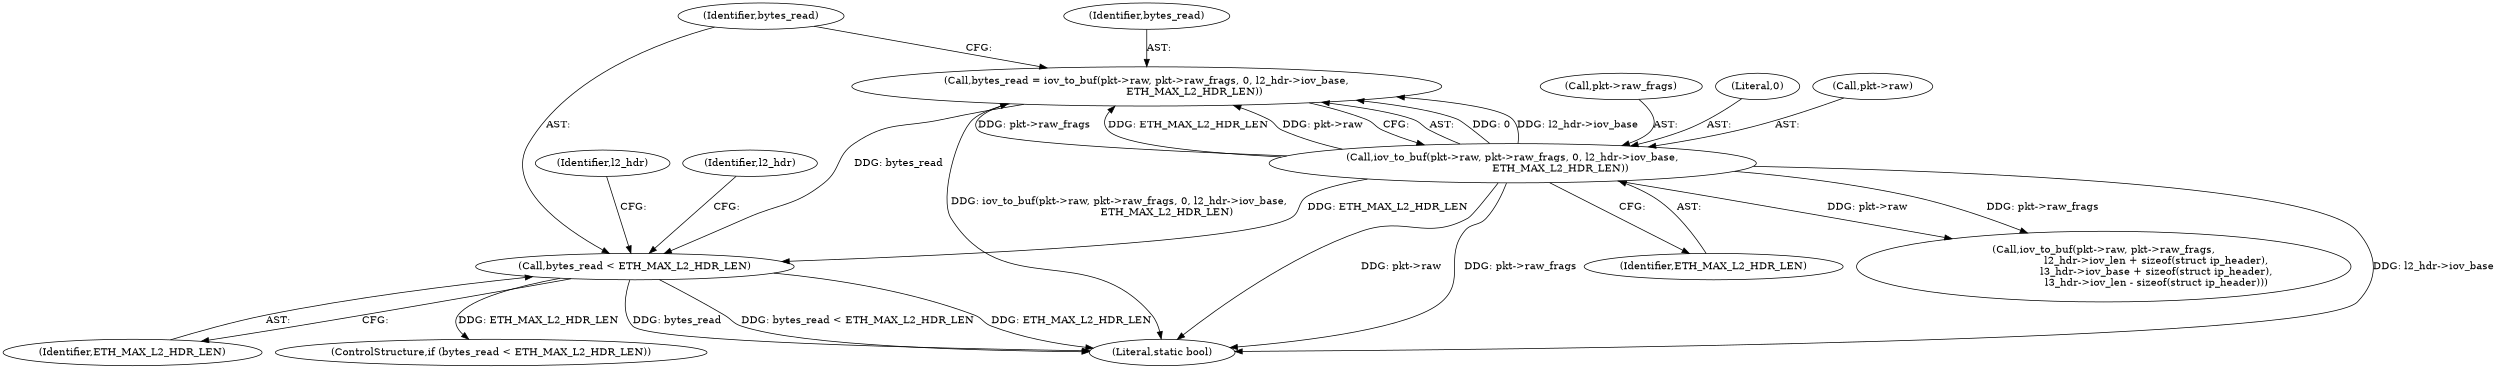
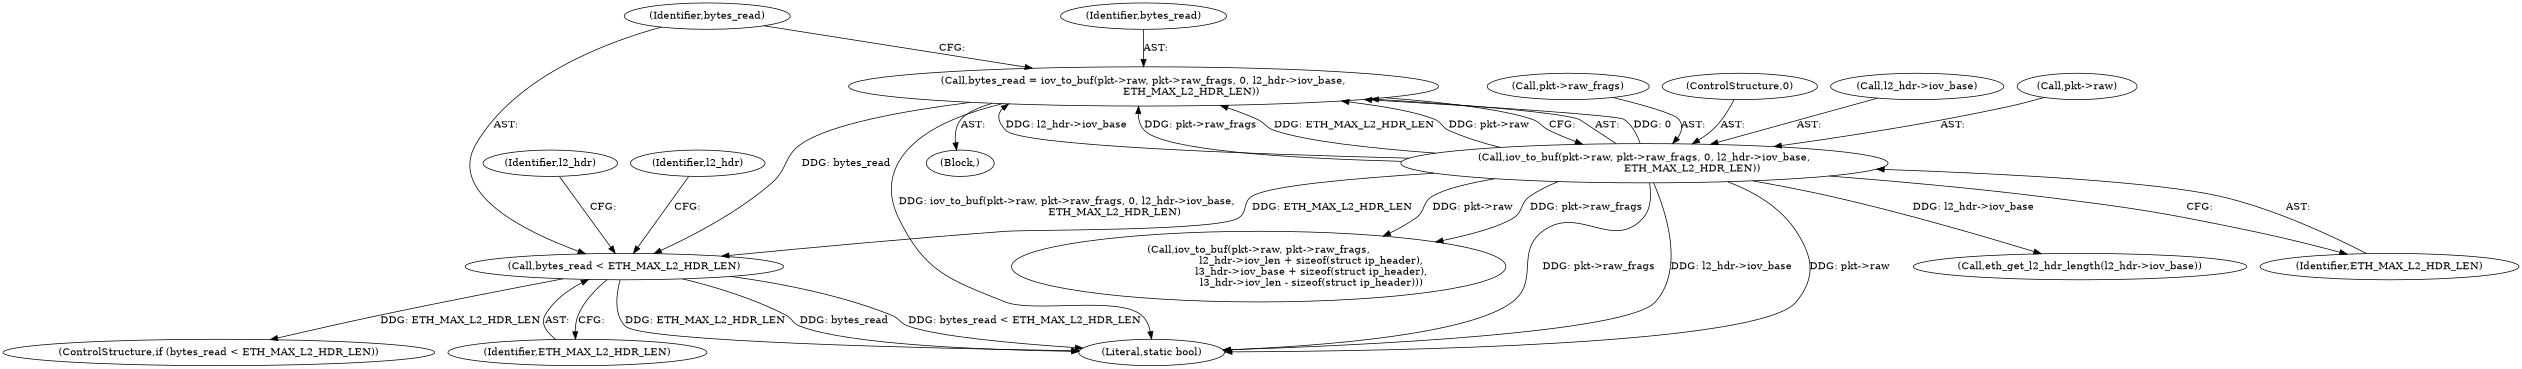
node "(Literal,0)": label "(Literal,0)" -> "(ControlStructure,0)"
node "(Call,l2_hdr->iov_base)": added
node "(Block,)": added
node "(Call,eth_get_l2_hdr_length(l2_hdr->iov_base))": added
